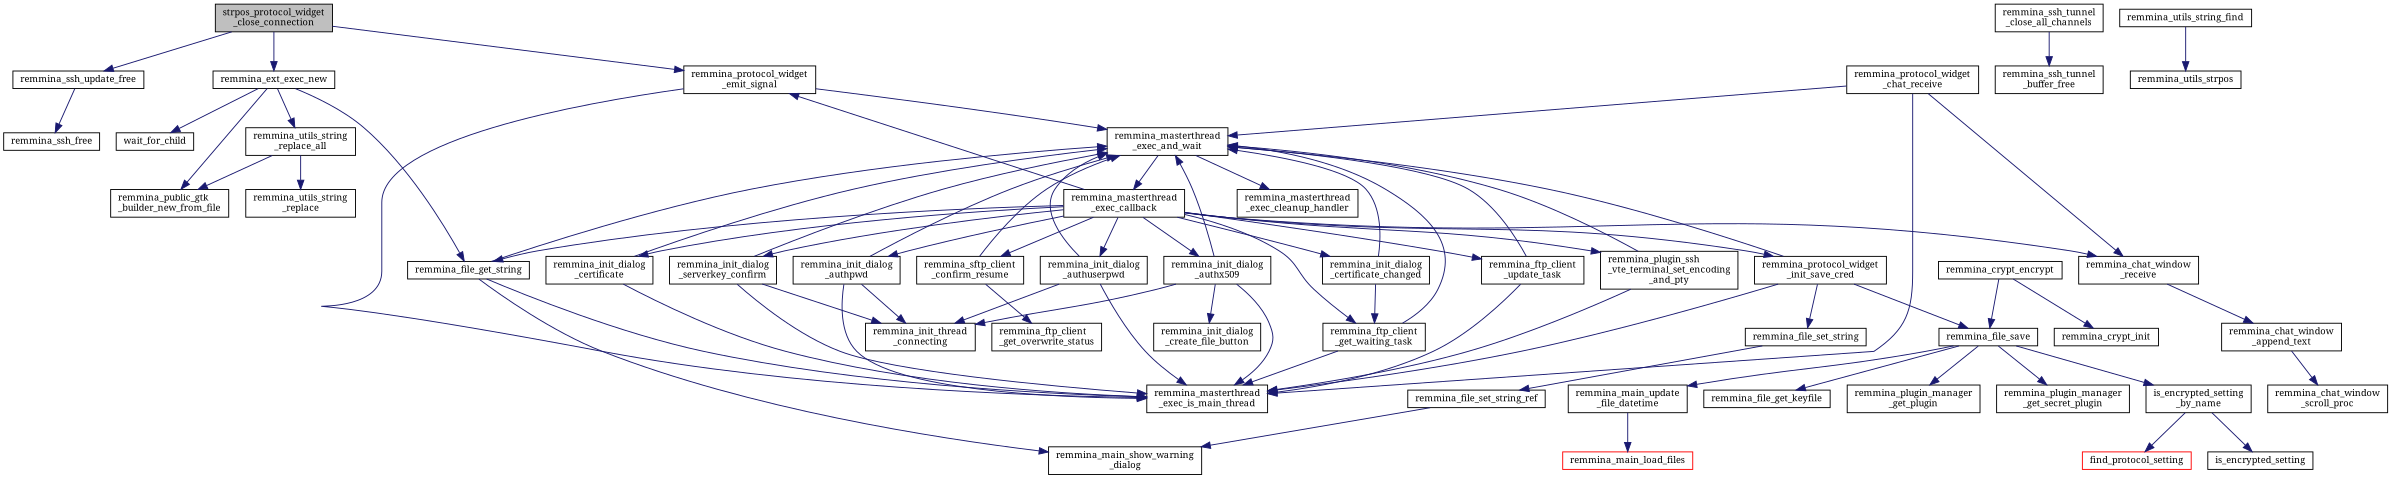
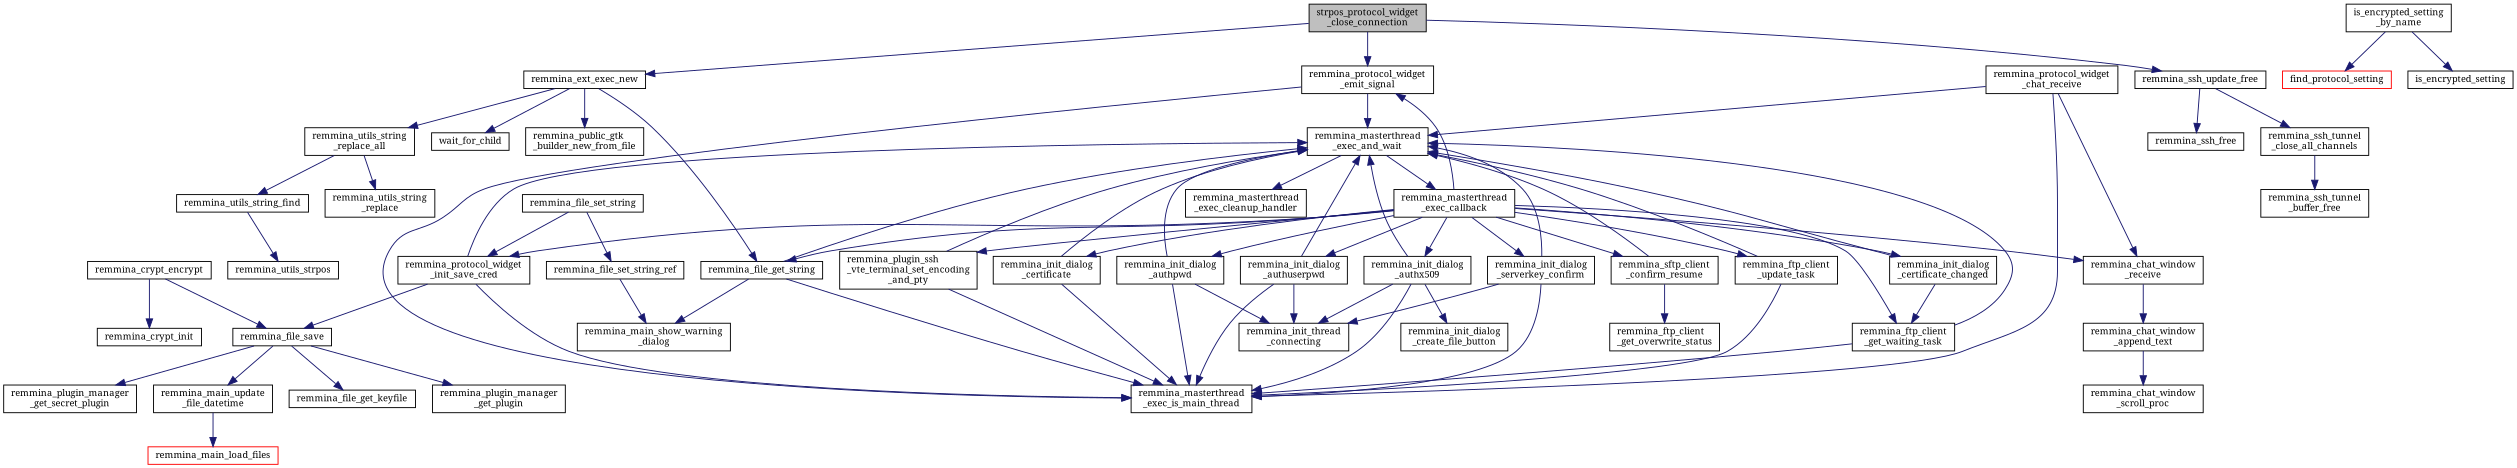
edge "remmina_ssh_update_free" -> "remmina_ssh_tunnel _close_all_channels": added
edge "remmina_utils_string _replace_all" -> "remmina_public_gtk _builder_new_from_file": now "remmina_utils_string _replace_all" -> "remmina_utils_string_find"
edge "remmina_protocol_widget _init_save_cred" -> "remmina_file_set_string": reversed
edge "remmina_file_save" -> "is_encrypted_setting _by_name": removed
